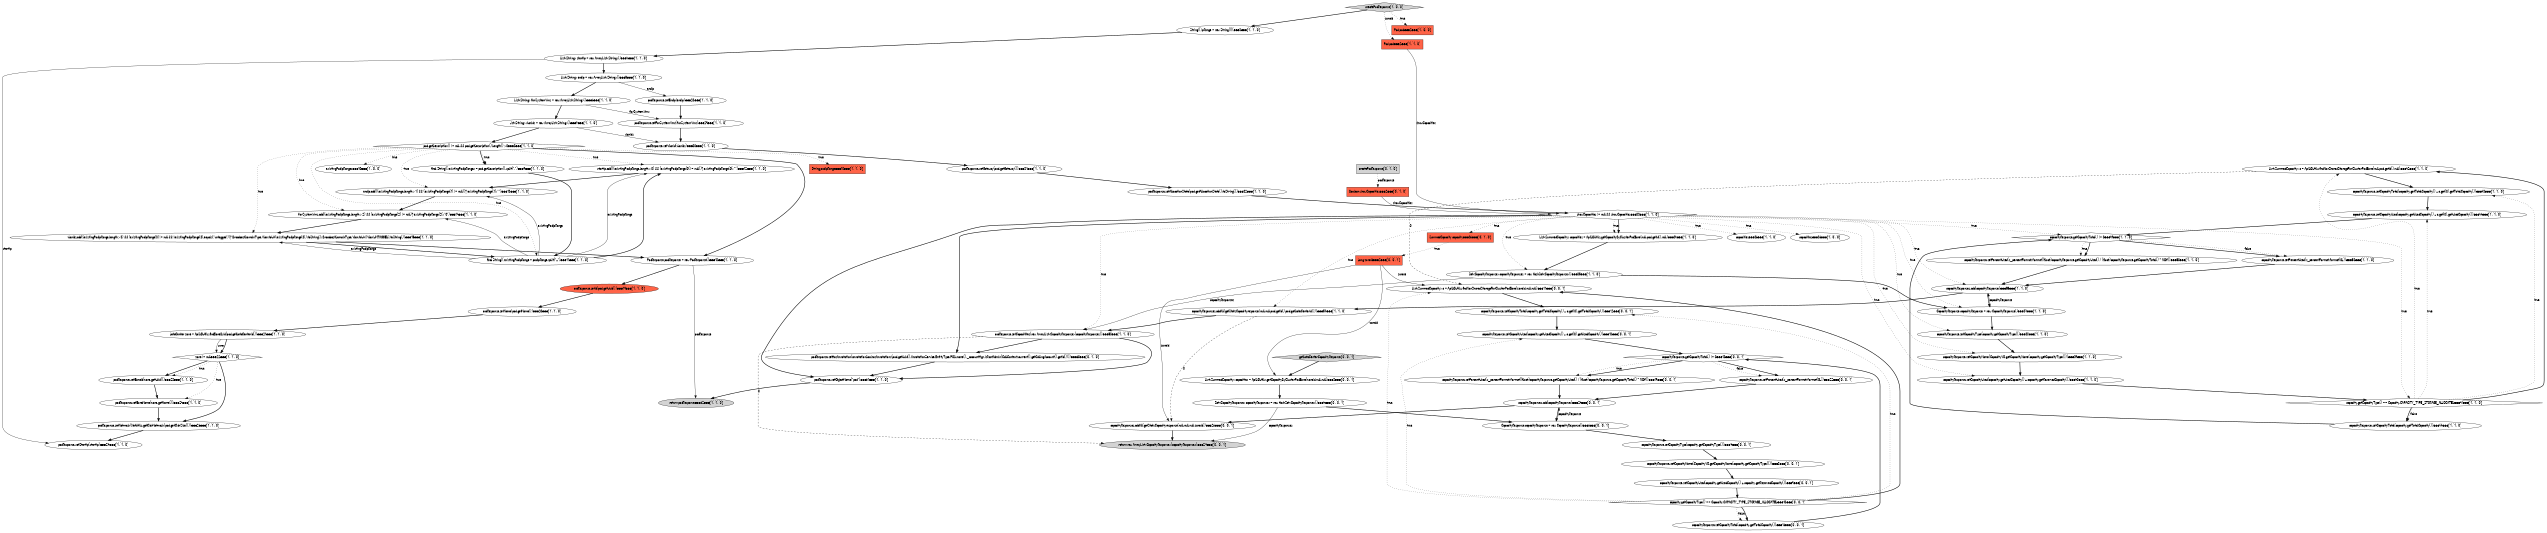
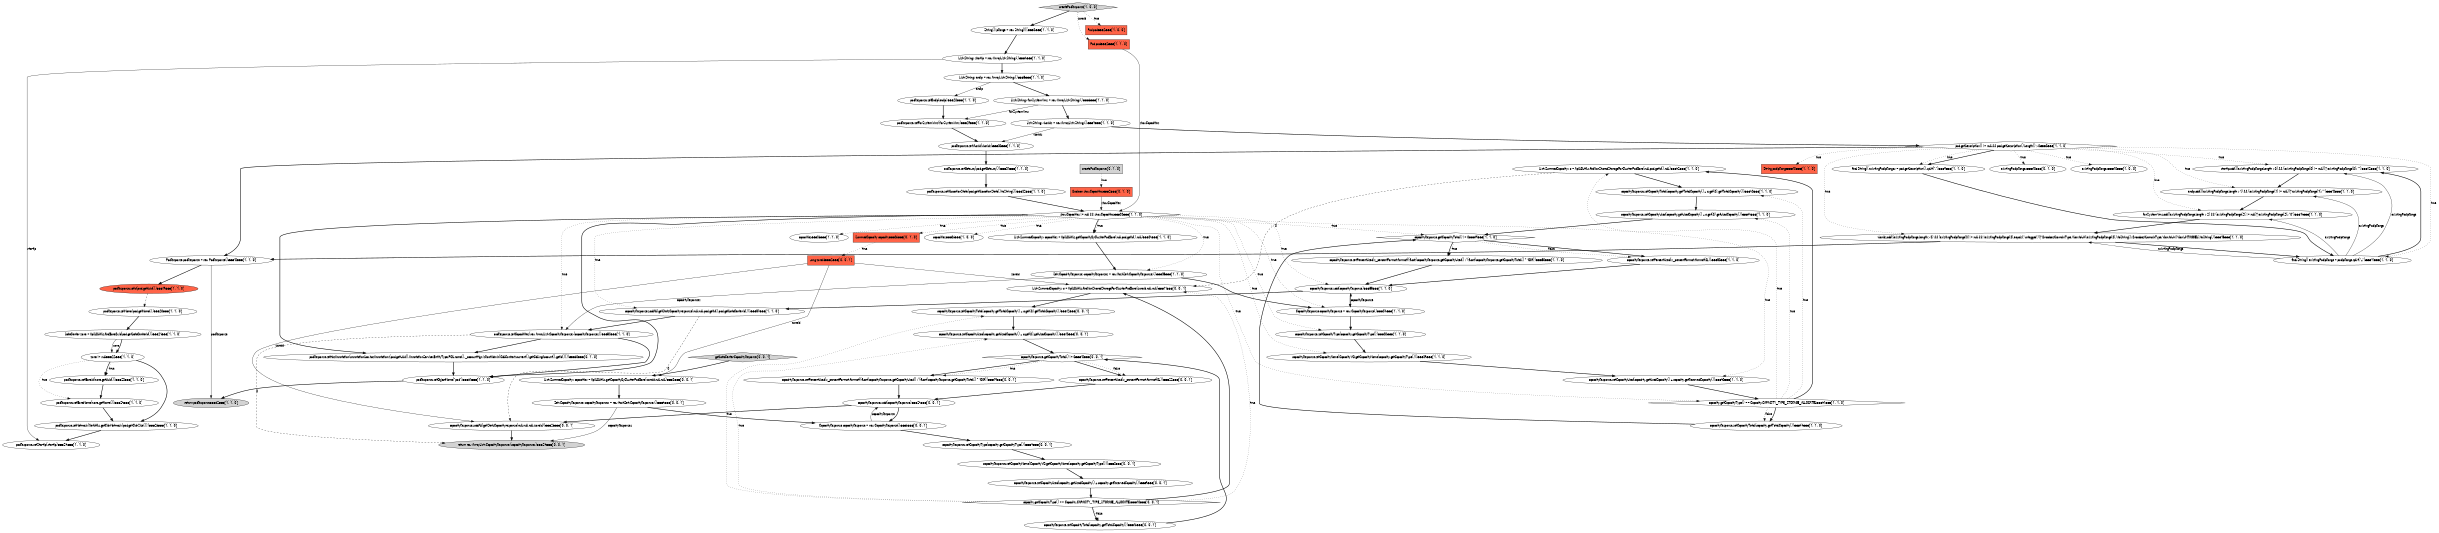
node "existingPodIpRanges@@@10@@@['0', '1', '0']": added
edge "createPodResponse['0', '1', '0']" -> "Boolean showCapacities@@@2@@@['0', '1', '0']": label "podResponse" -> "true"
edge "podResponse.setId(pod.getUuid())@@@19@@@['1', '1', '0']" -> "podResponse.setName(pod.getName())@@@20@@@['1', '1', '0']": style bold -> dashed
node "zone != null@@@22@@@['1', '1', '0']": shape diamond -> ellipse
